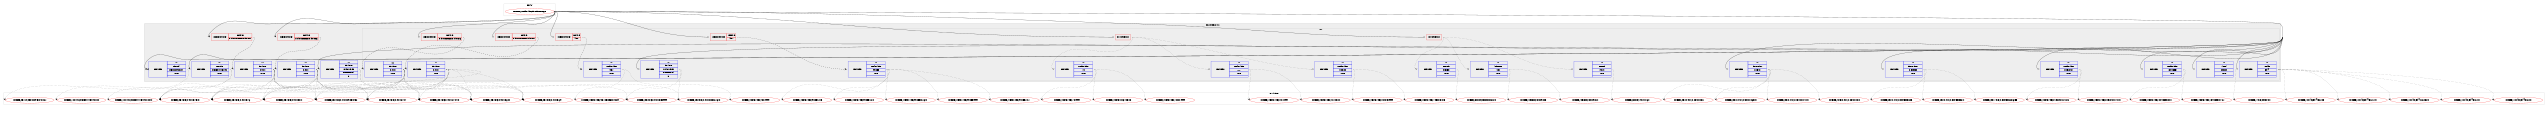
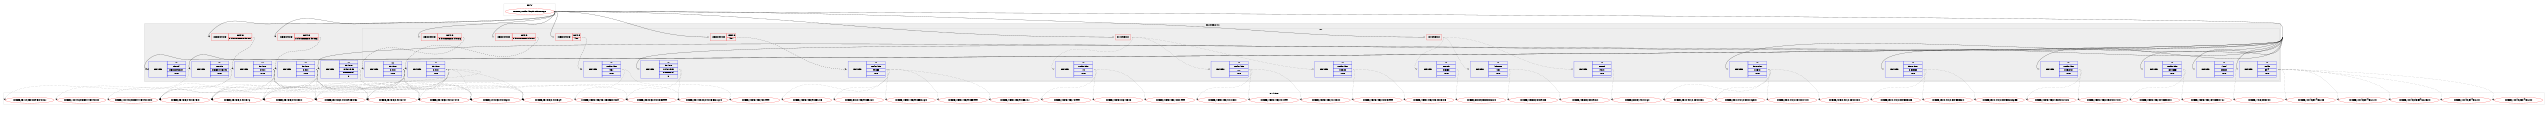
node "portage://dev-lang/python-3.6.10": label "portage://dev-lang/python-3.6.10" -> "portage://util-lang/python-3.6.10"
node "portage://dev-lang/python-exec-2.4.6-r1": label "portage://dev-lang/python-exec-2.4.6-r1" -> "portage://dev-mplayer/python-exec-2.4.6-r1"
node "portage://media-video/ffmpeg-4.2.1": label "portage://media-video/ffmpeg-4.2.1" -> "portage://group-video/ffmpeg-4.2.1"
node "portage://media-video/mpv-0.31.0": added
node "portage://media-video/video-1.3.0-r5": label "portage://media-video/video-1.3.0-r5" -> "portage://media-video/mplayer-1.3.0-r5"
node "portage://dev-virtual/pygobject-2.28.6-r55": label "portage://dev-virtual/pygobject-2.28.6-r55" -> "portage://dev-python/pygobject-2.28.6-r55"
node "portage://x11-libs/gtk+-2.24.32-r1": label "portage://x11-libs/gtk+-2.24.32-r1" -> "portage://x11-libs/shared+-2.24.32-r1"
node "portage://x11-libs/gtk+-3.24.11": label "portage://x11-libs/gtk+-3.24.11" -> "portage://x11-libs/pack+-3.24.11"
